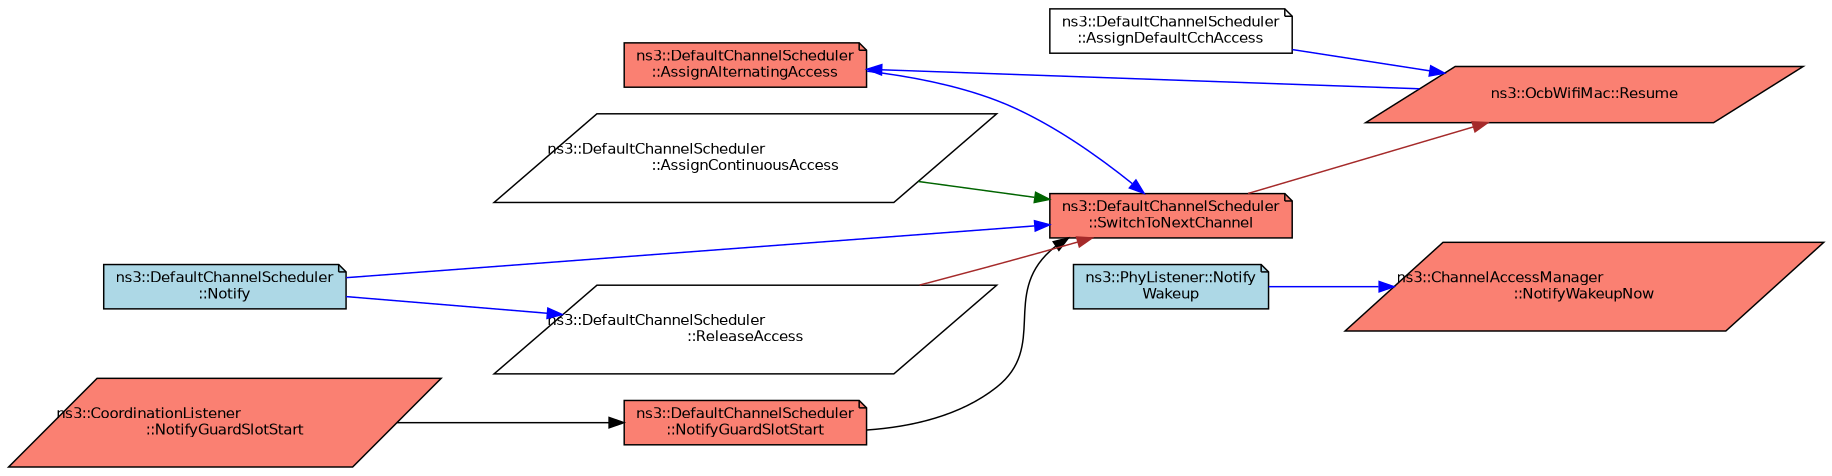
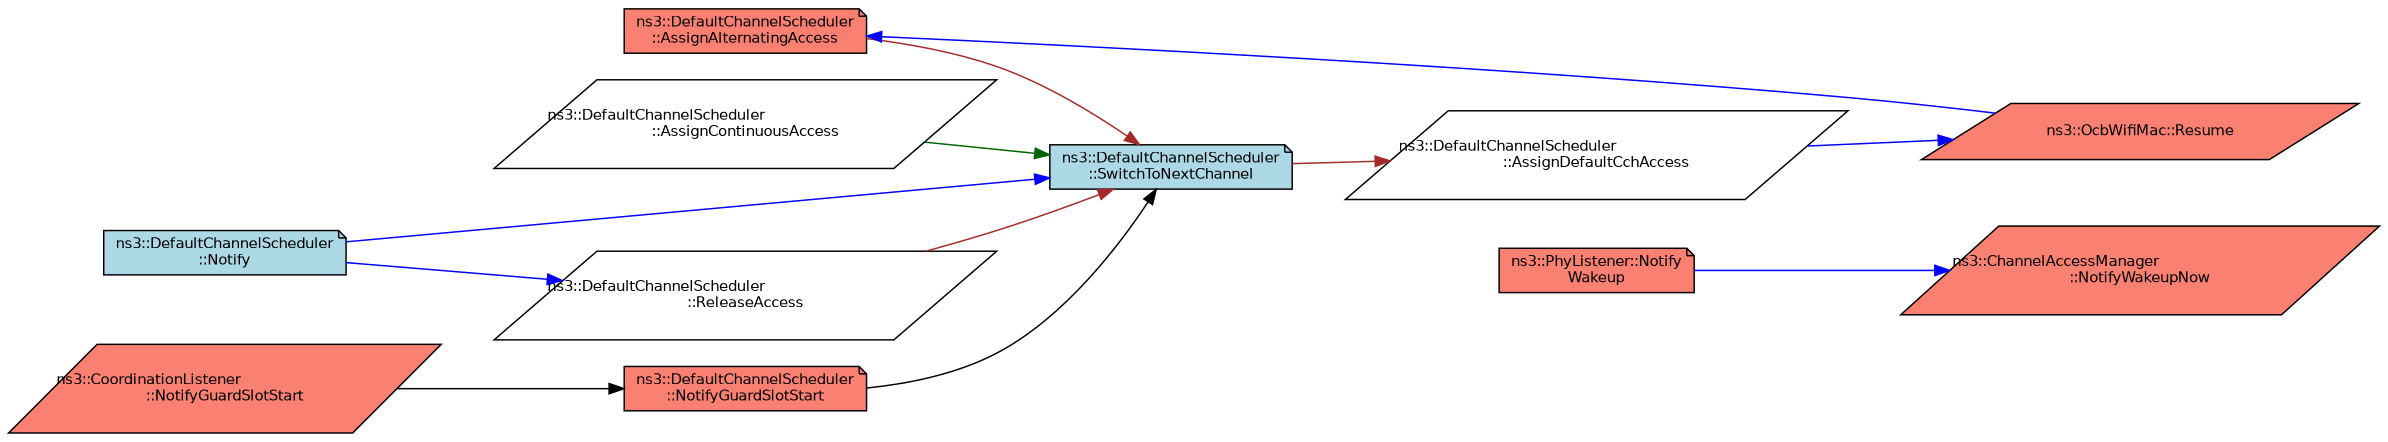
node "ns3::DefaultChannelScheduler ::AssignDefaultCchAccess": shape note -> parallelogram
edge "ns3::DefaultChannelScheduler ::AssignAlternatingAccess" -> "ns3::DefaultChannelScheduler ::SwitchToNextChannel": color blue -> brown
edge "ns3::DefaultChannelScheduler ::SwitchToNextChannel" -> "ns3::OcbWifiMac::Resume": now "ns3::DefaultChannelScheduler ::SwitchToNextChannel" -> "ns3::DefaultChannelScheduler ::AssignDefaultCchAccess"
node "ns3::DefaultChannelScheduler ::SwitchToNextChannel": fillcolor salmon -> lightblue
node "ns3::PhyListener::Notify Wakeup": fillcolor lightblue -> salmon
